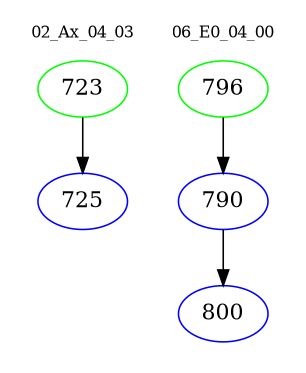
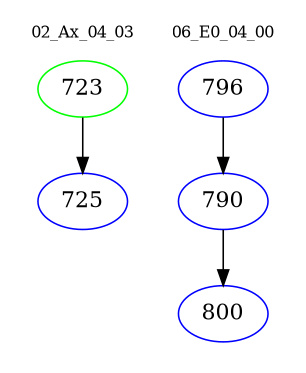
node "796": color green -> blue
